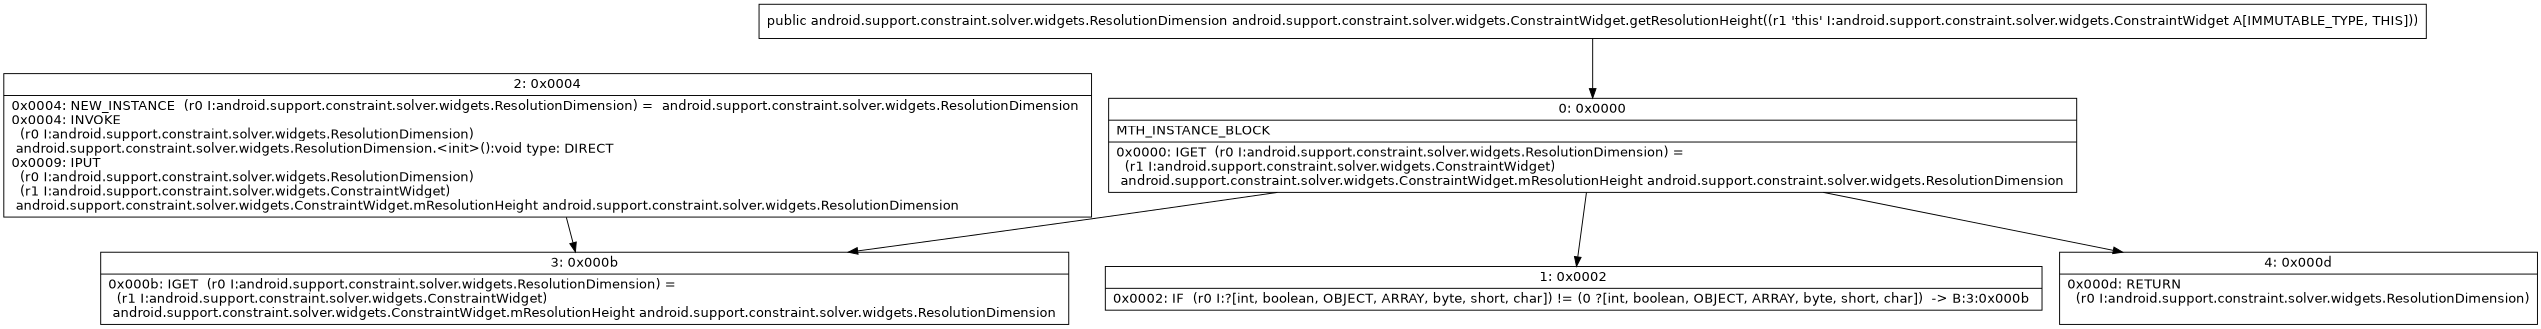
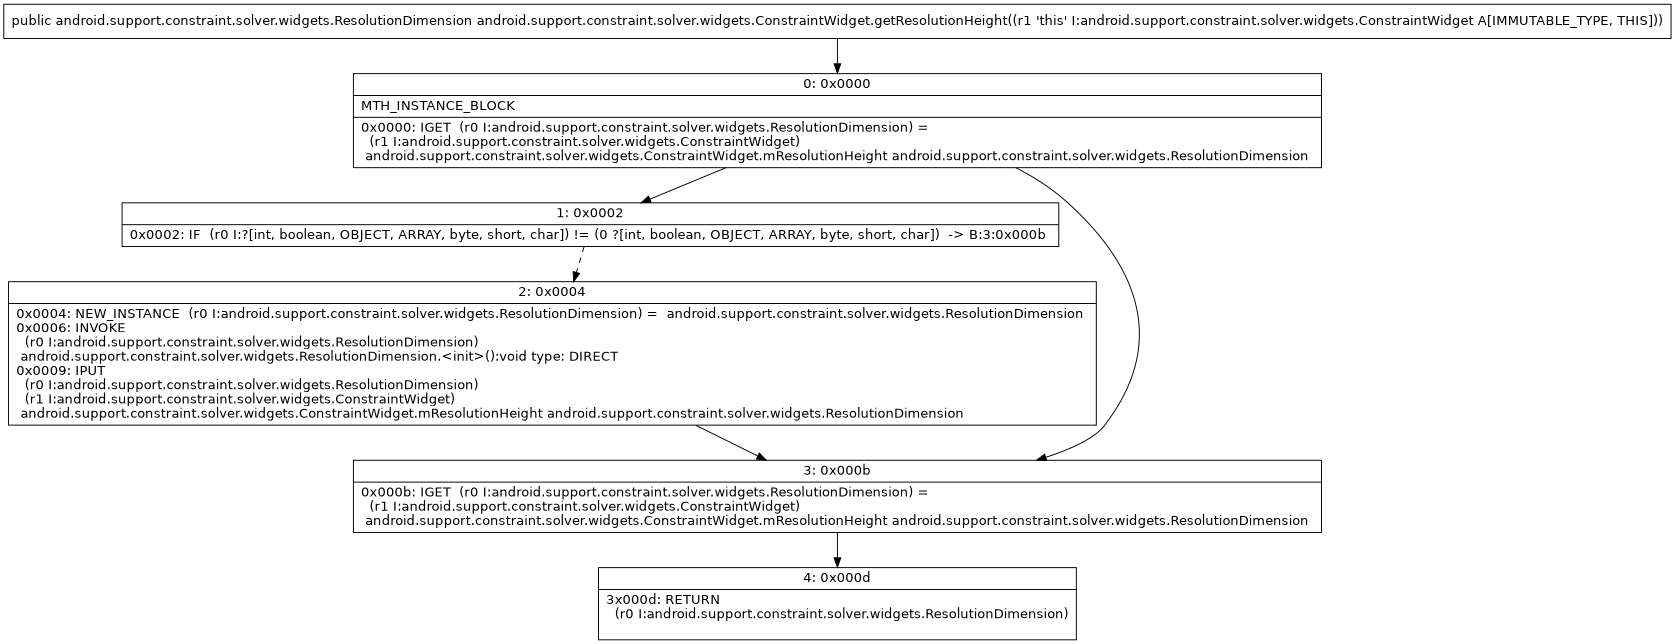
node "2: 0x0004": text "0x0004: INVOKE" -> "0x0006: INVOKE"
edge "0: 0x0000" -> "4: 0x000d": now "3: 0x000b" -> "4: 0x000d"
edge "1: 0x0002" -> "2: 0x0004": added
node "4: 0x000d": text "0x000d: RETURN" -> "3x000d: RETURN"
